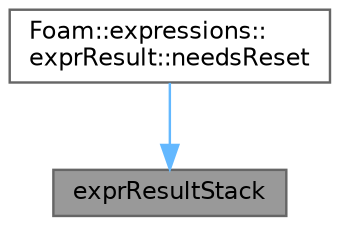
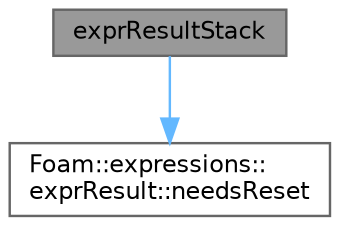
edge "Foam::expressions:: exprResult::needsReset" -> "exprResultStack": reversed
